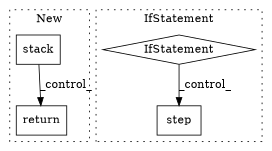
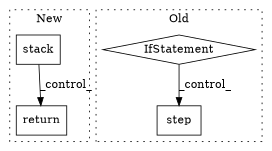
cluster "IfStatement": label "IfStatement" -> "Old"
